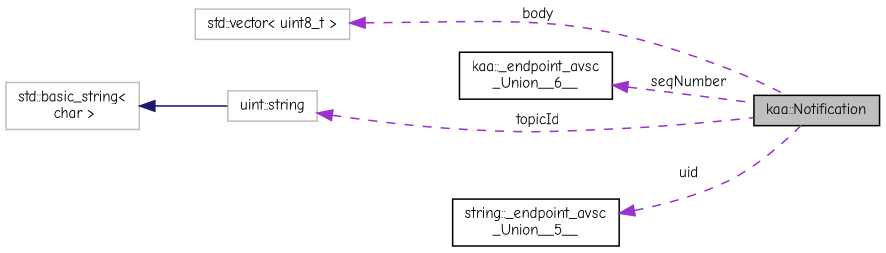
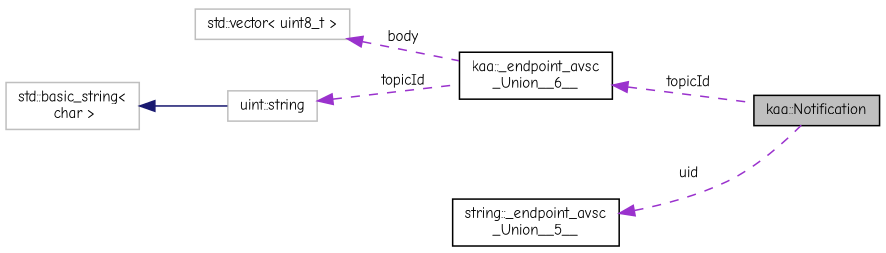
edge "kaa::Notification" -> "std::vector< uint8_t >": now "kaa::_endpoint_avsc _Union__6__" -> "std::vector< uint8_t >"
edge "kaa::Notification" -> "kaa::_endpoint_avsc _Union__6__": label " seqNumber" -> " topicId"
edge "kaa::Notification" -> "uint::string": now "kaa::_endpoint_avsc _Union__6__" -> "uint::string"
